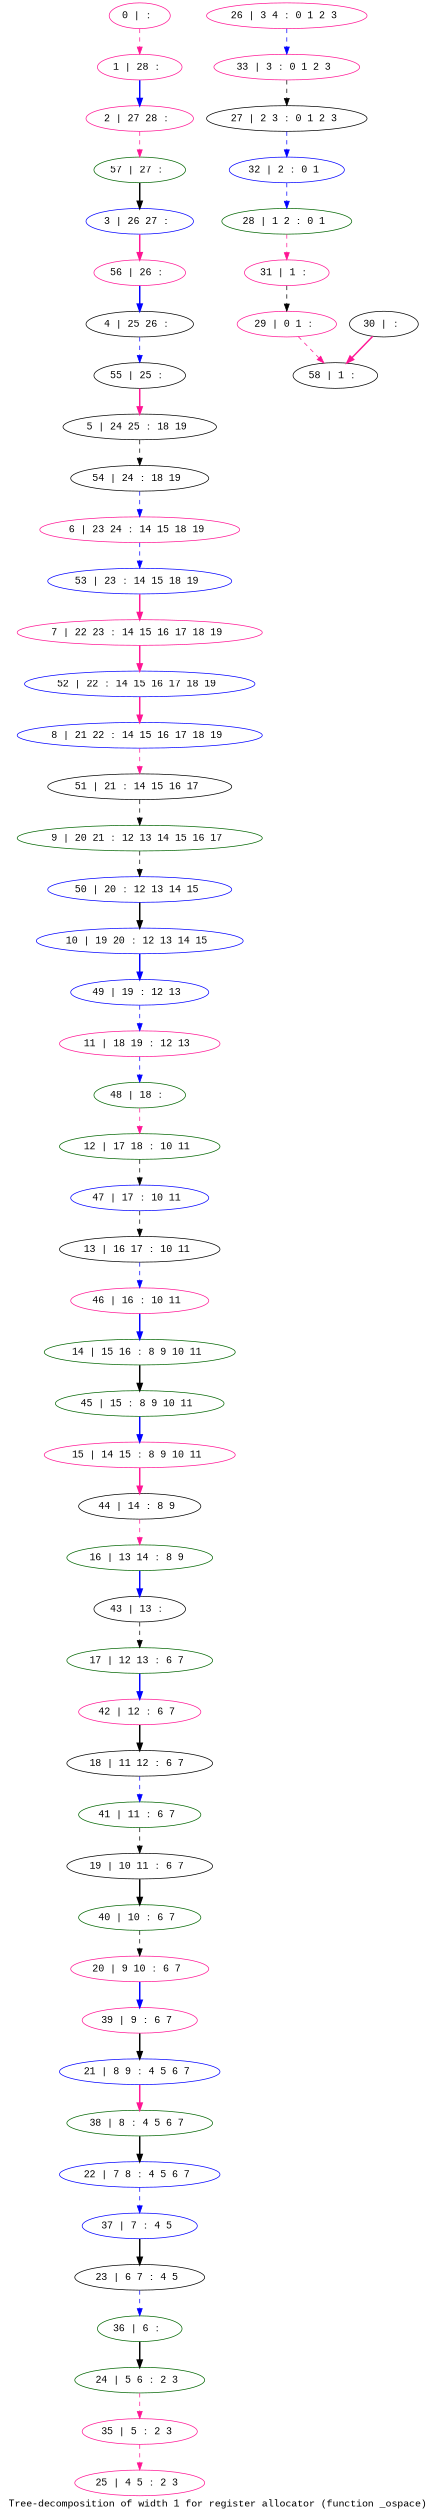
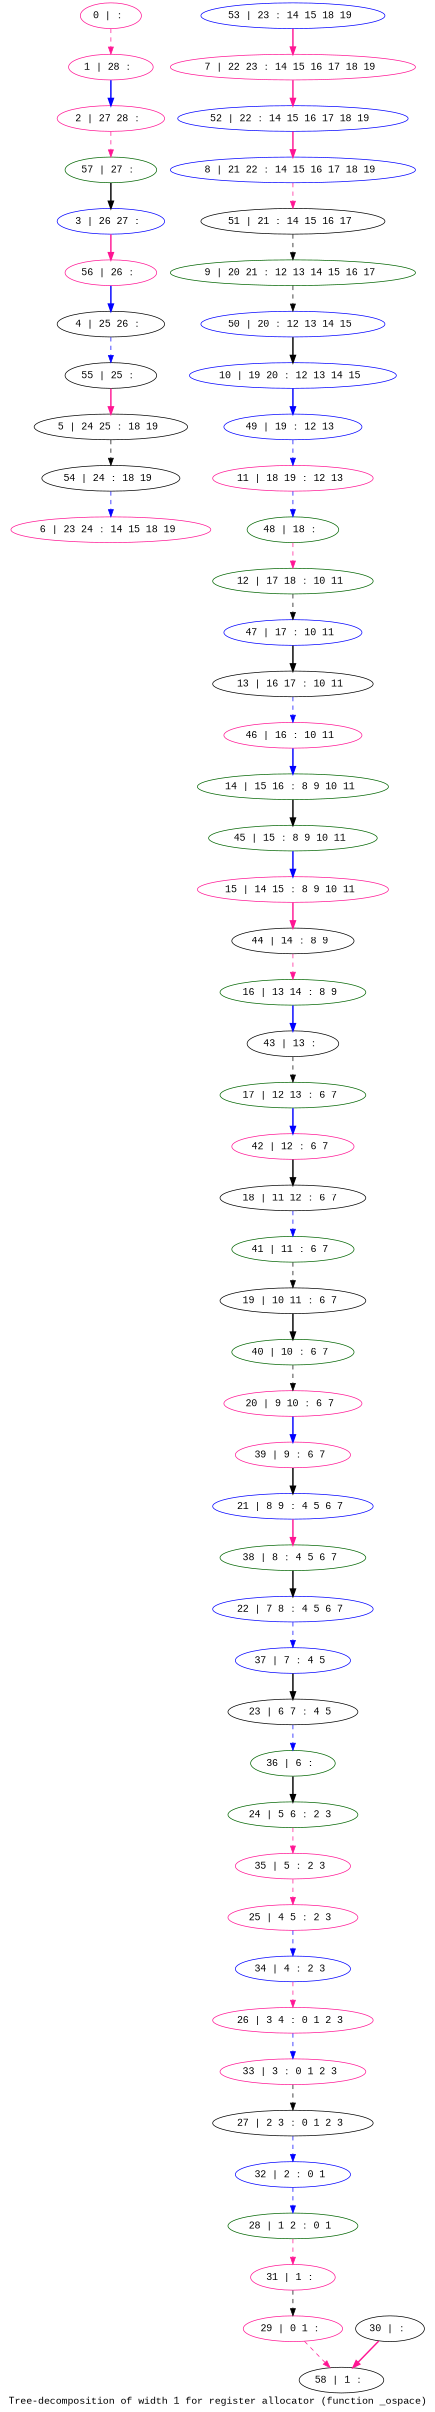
edge "6 | 23 24 : 14 15 18 19" -> "53 | 23 : 14 15 18 19": removed
edge "47 | 17 : 10 11" -> "13 | 16 17 : 10 11": style dashed -> bold
node "34 | 4 : 2 3": added
